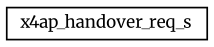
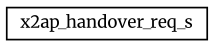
node "x4ap_handover_req_s": label "x4ap_handover_req_s" -> "x2ap_handover_req_s"
